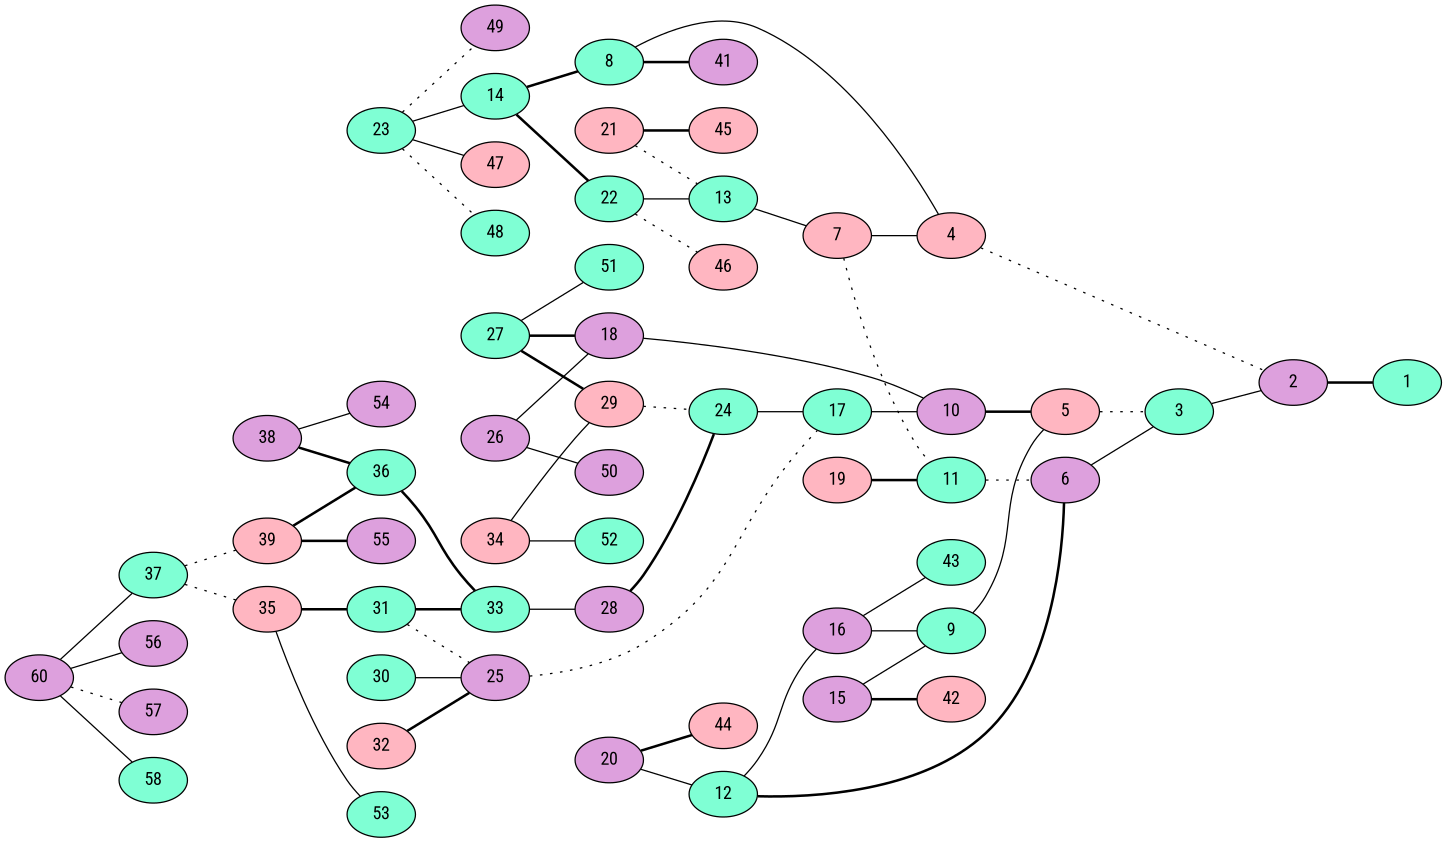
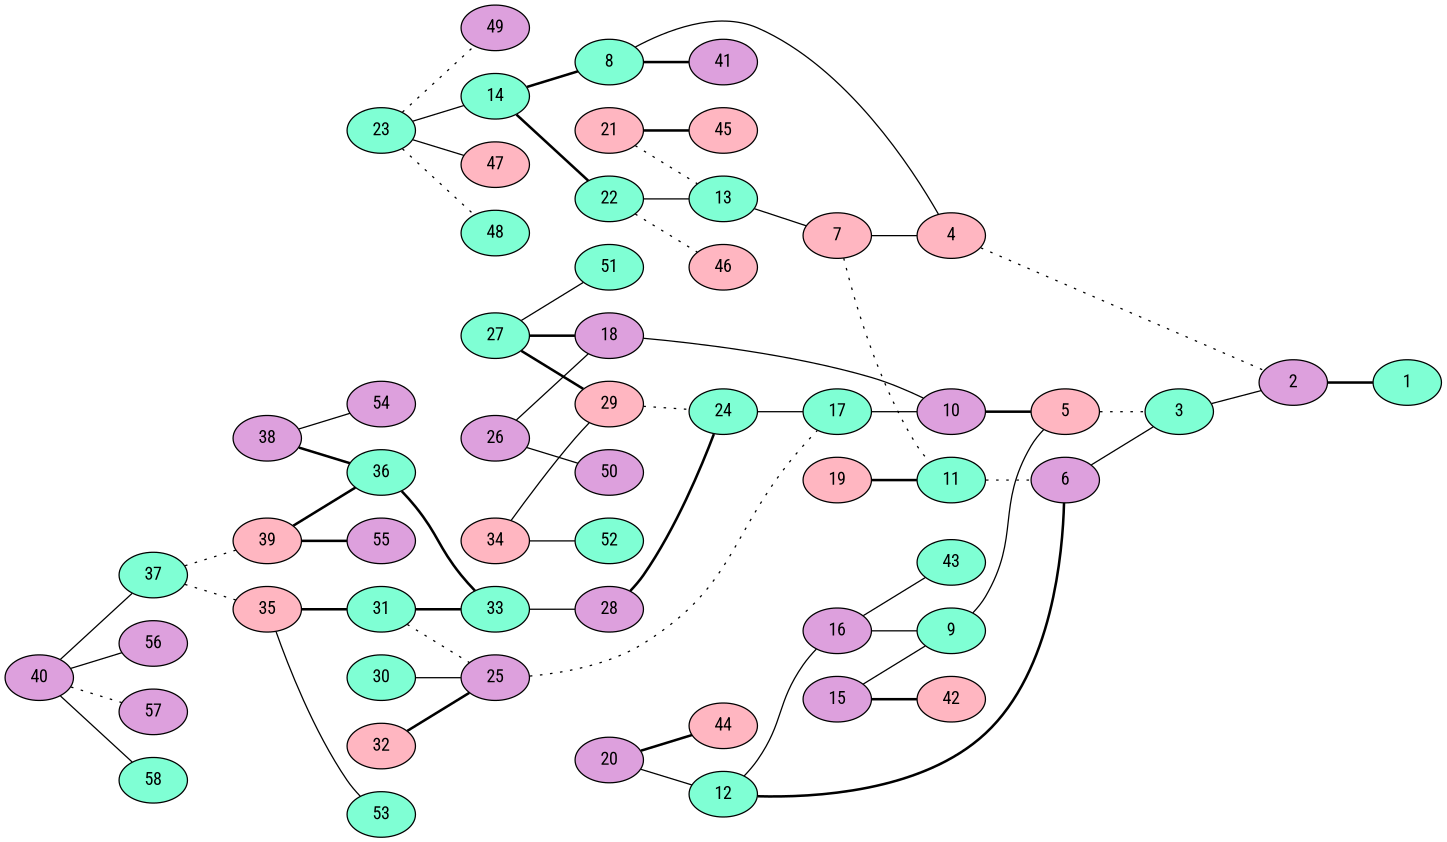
node "60": label "60" -> "40"
